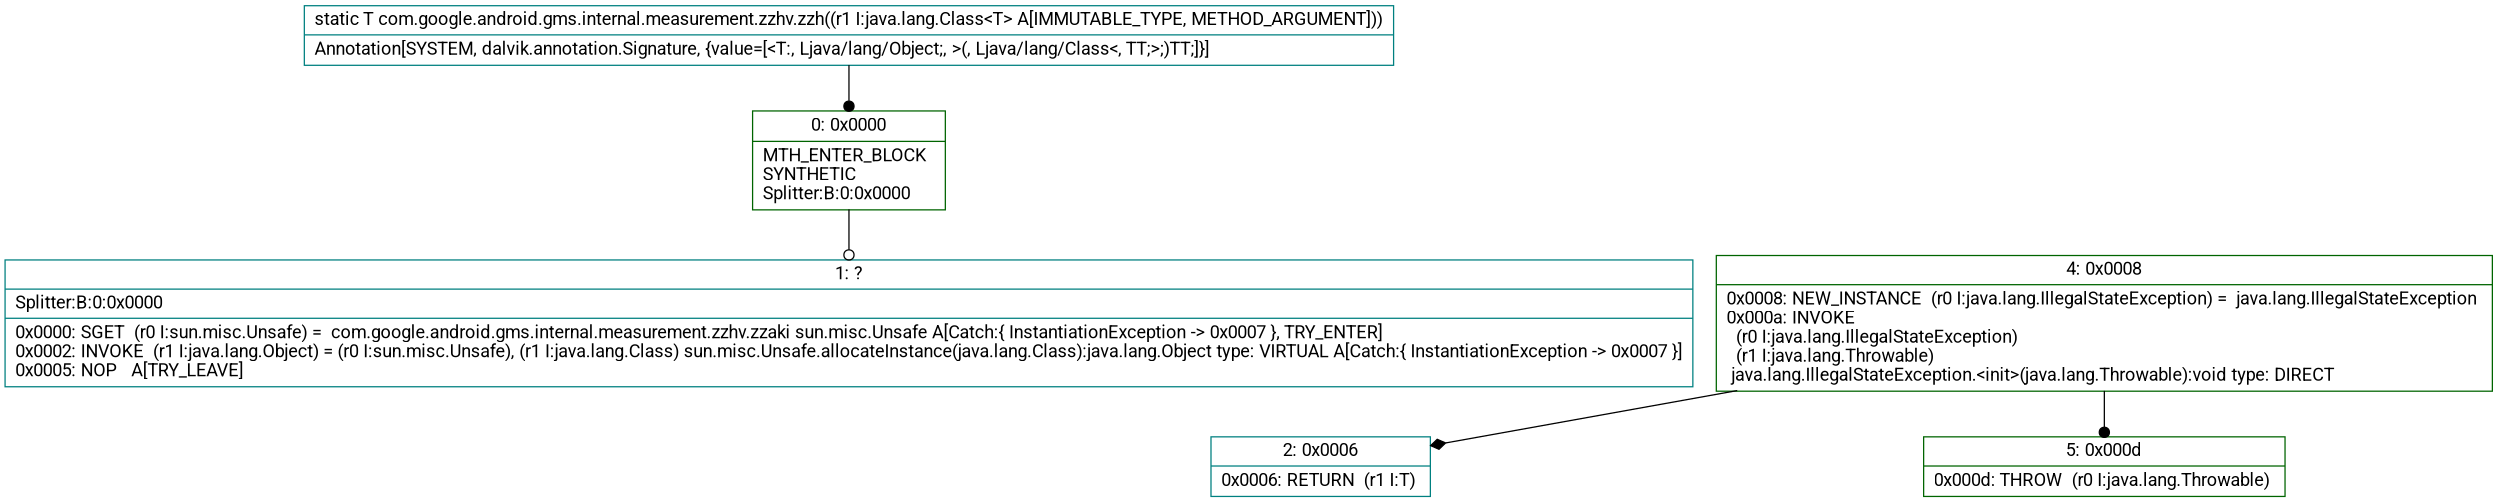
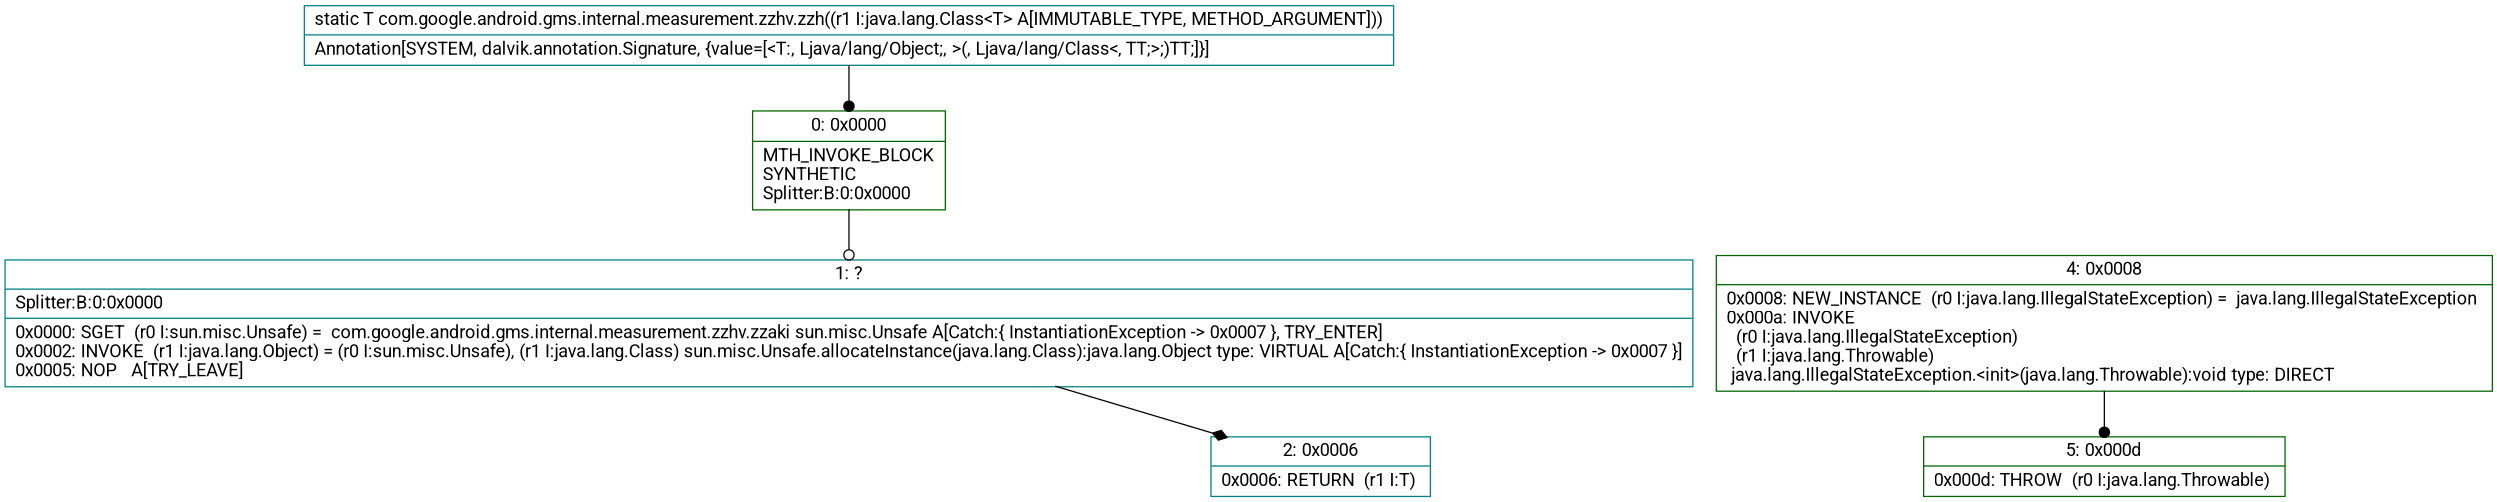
node "0: 0x0000": text "MTH_ENTER_BLOCK" -> "MTH_INVOKE_BLOCK"
edge "4: 0x0008" -> "2: 0x0006": now "1: ?" -> "2: 0x0006"
